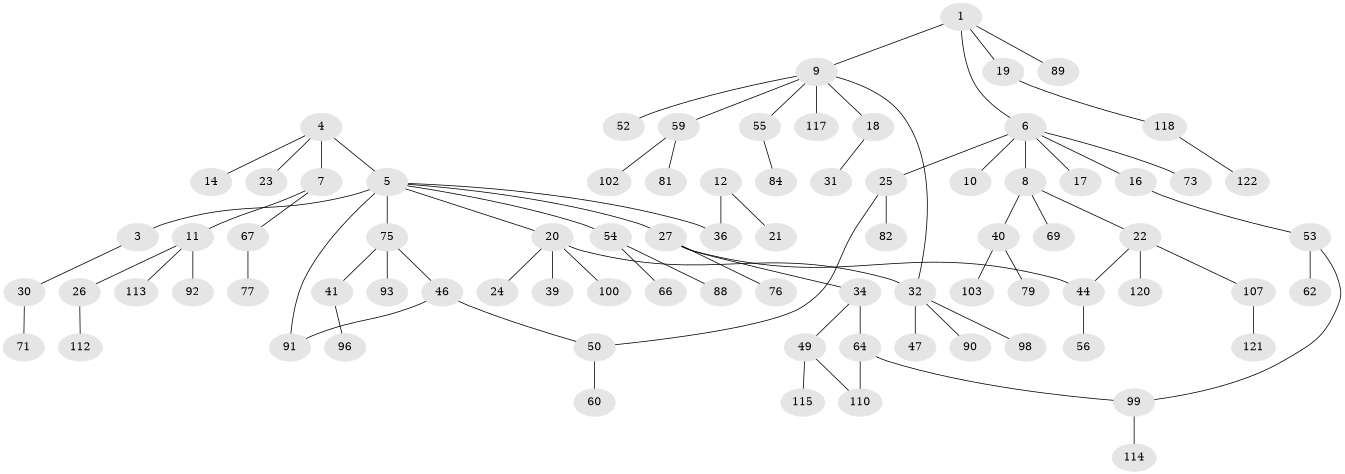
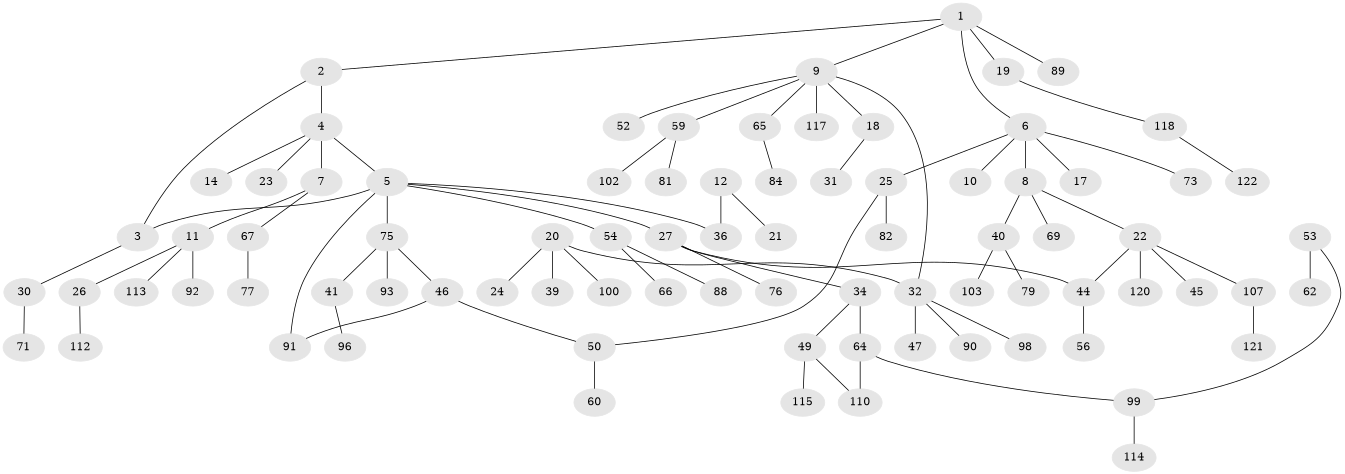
node "2": added
node "55": label "55" -> "65"
node "16": removed
edge "5" -- "20": removed
node "45": added
